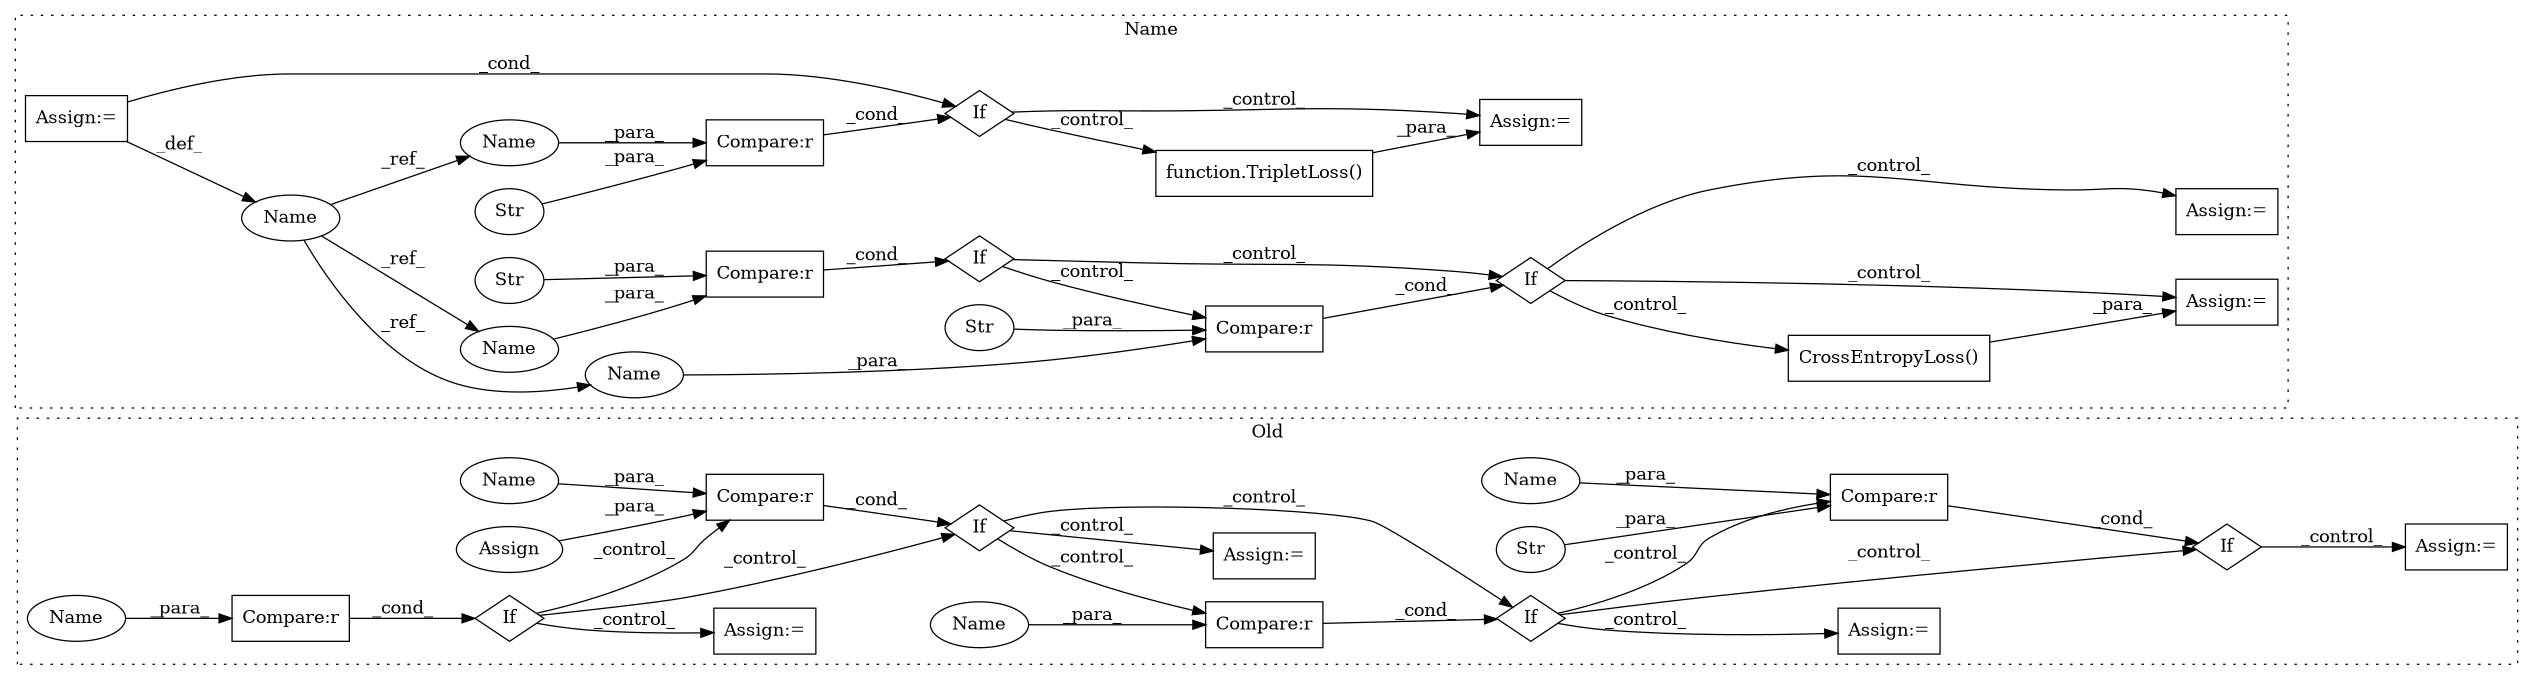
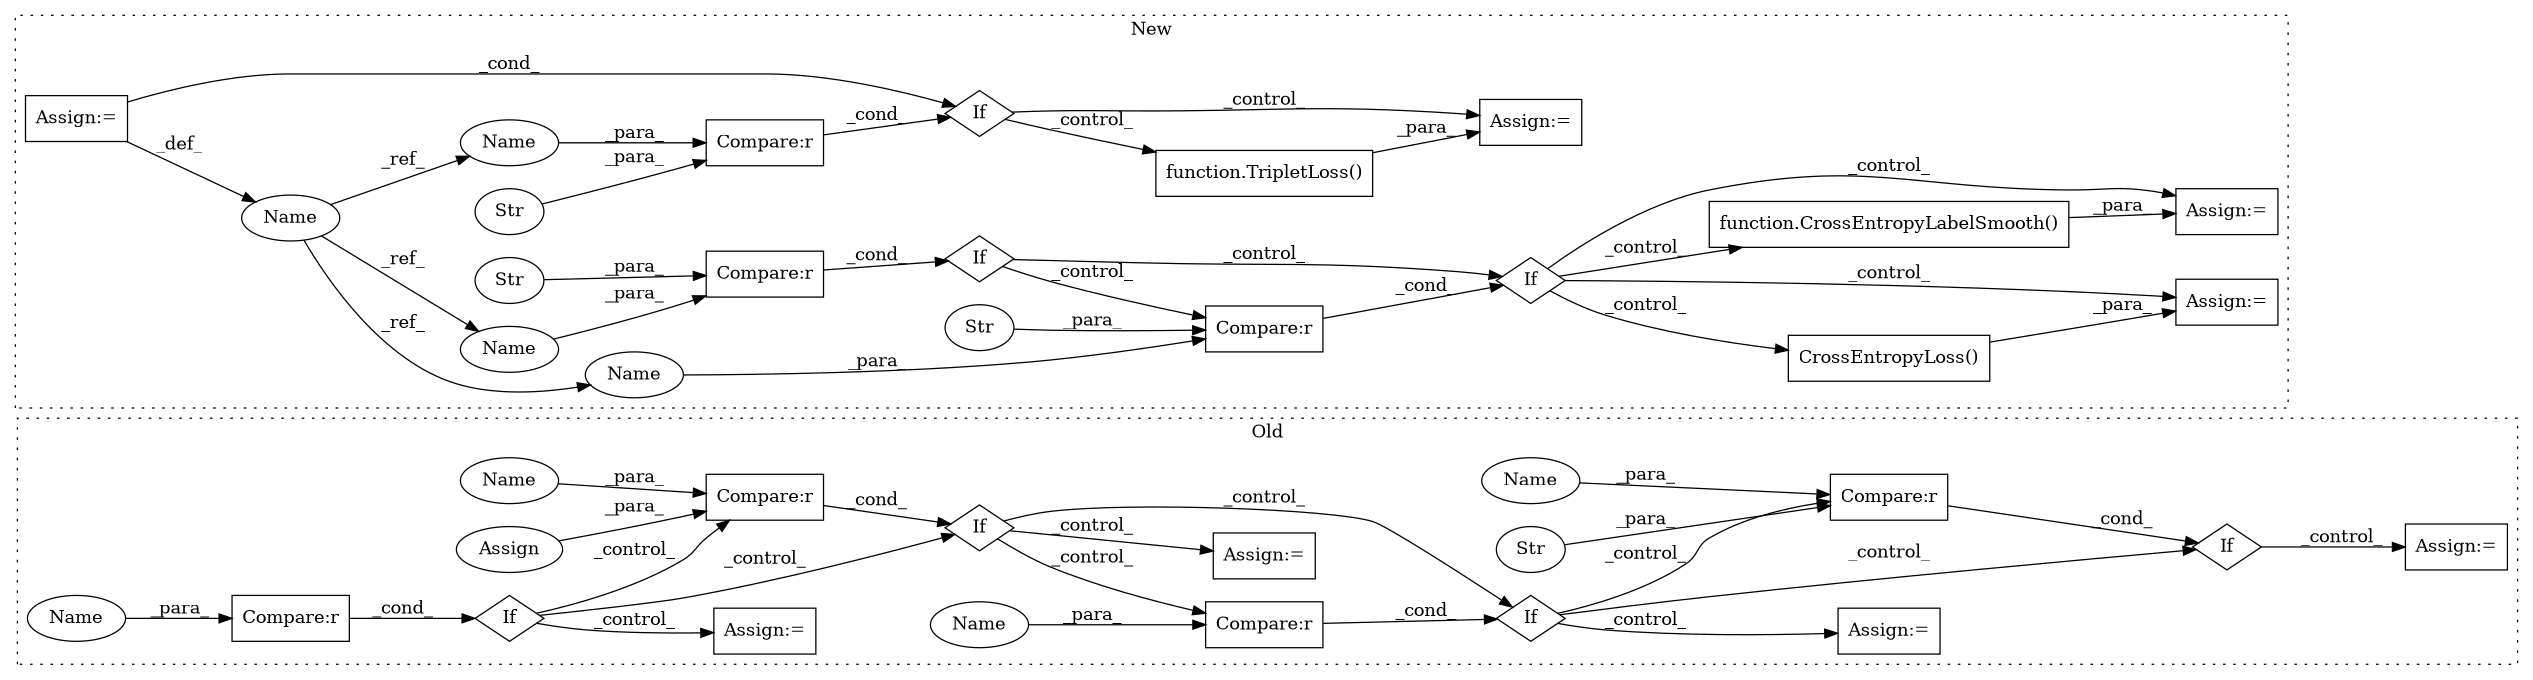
cluster "Name": label "Name" -> "New"
node "function.CrossEntropyLabelSmooth()": added
